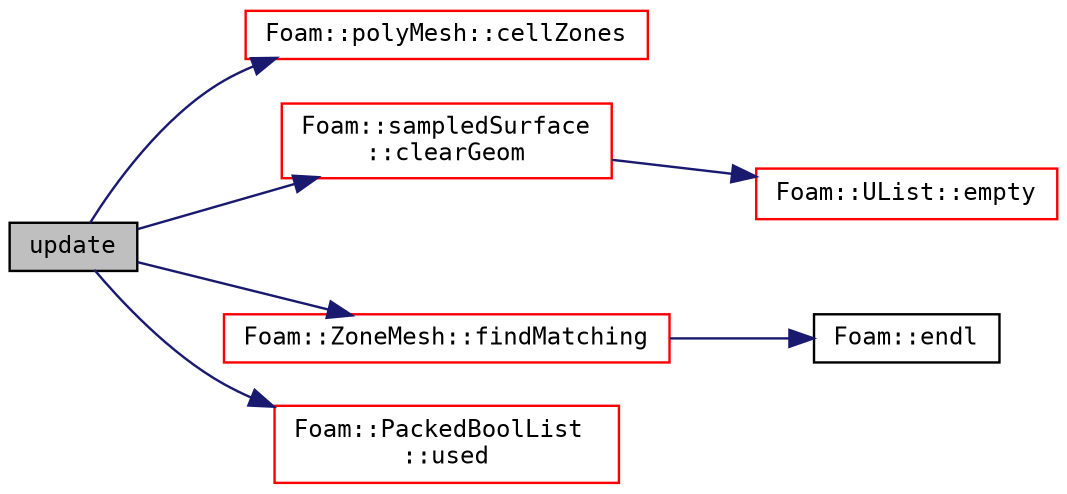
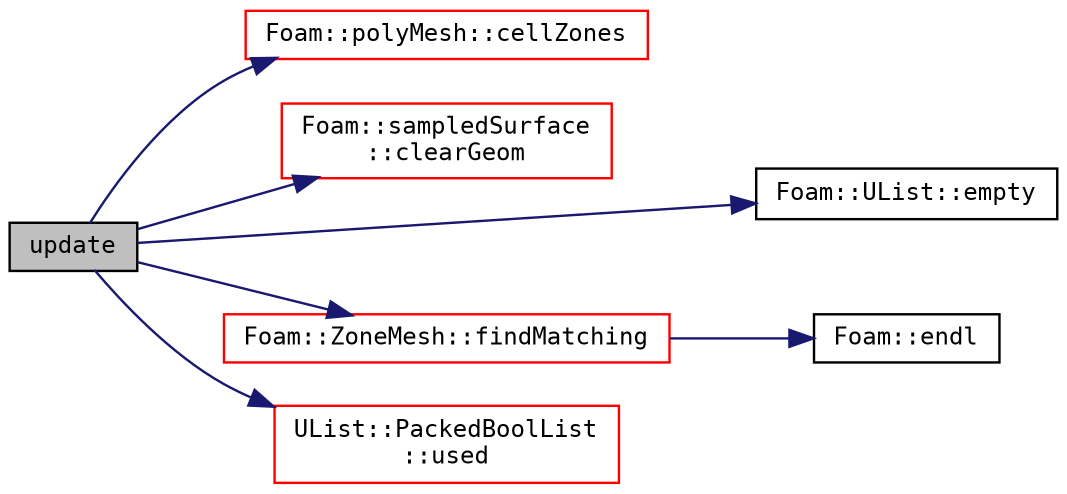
edge "Foam::sampledSurface ::clearGeom" -> "Foam::UList::empty": now "update" -> "Foam::UList::empty"
node "Foam::UList::empty": color red -> black
node "Foam::PackedBoolList ::used": label "Foam::PackedBoolList ::used" -> "UList::PackedBoolList ::used"
